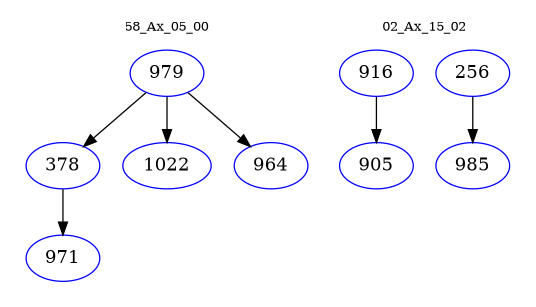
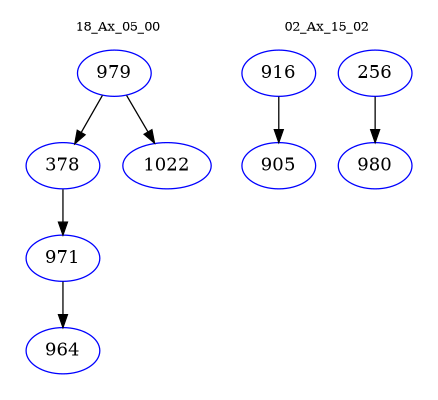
cluster "58_Ax_05_00": label "58_Ax_05_00" -> "18_Ax_05_00"
edge "979" -> "964": now "971" -> "964"
node "985": label "985" -> "980"
